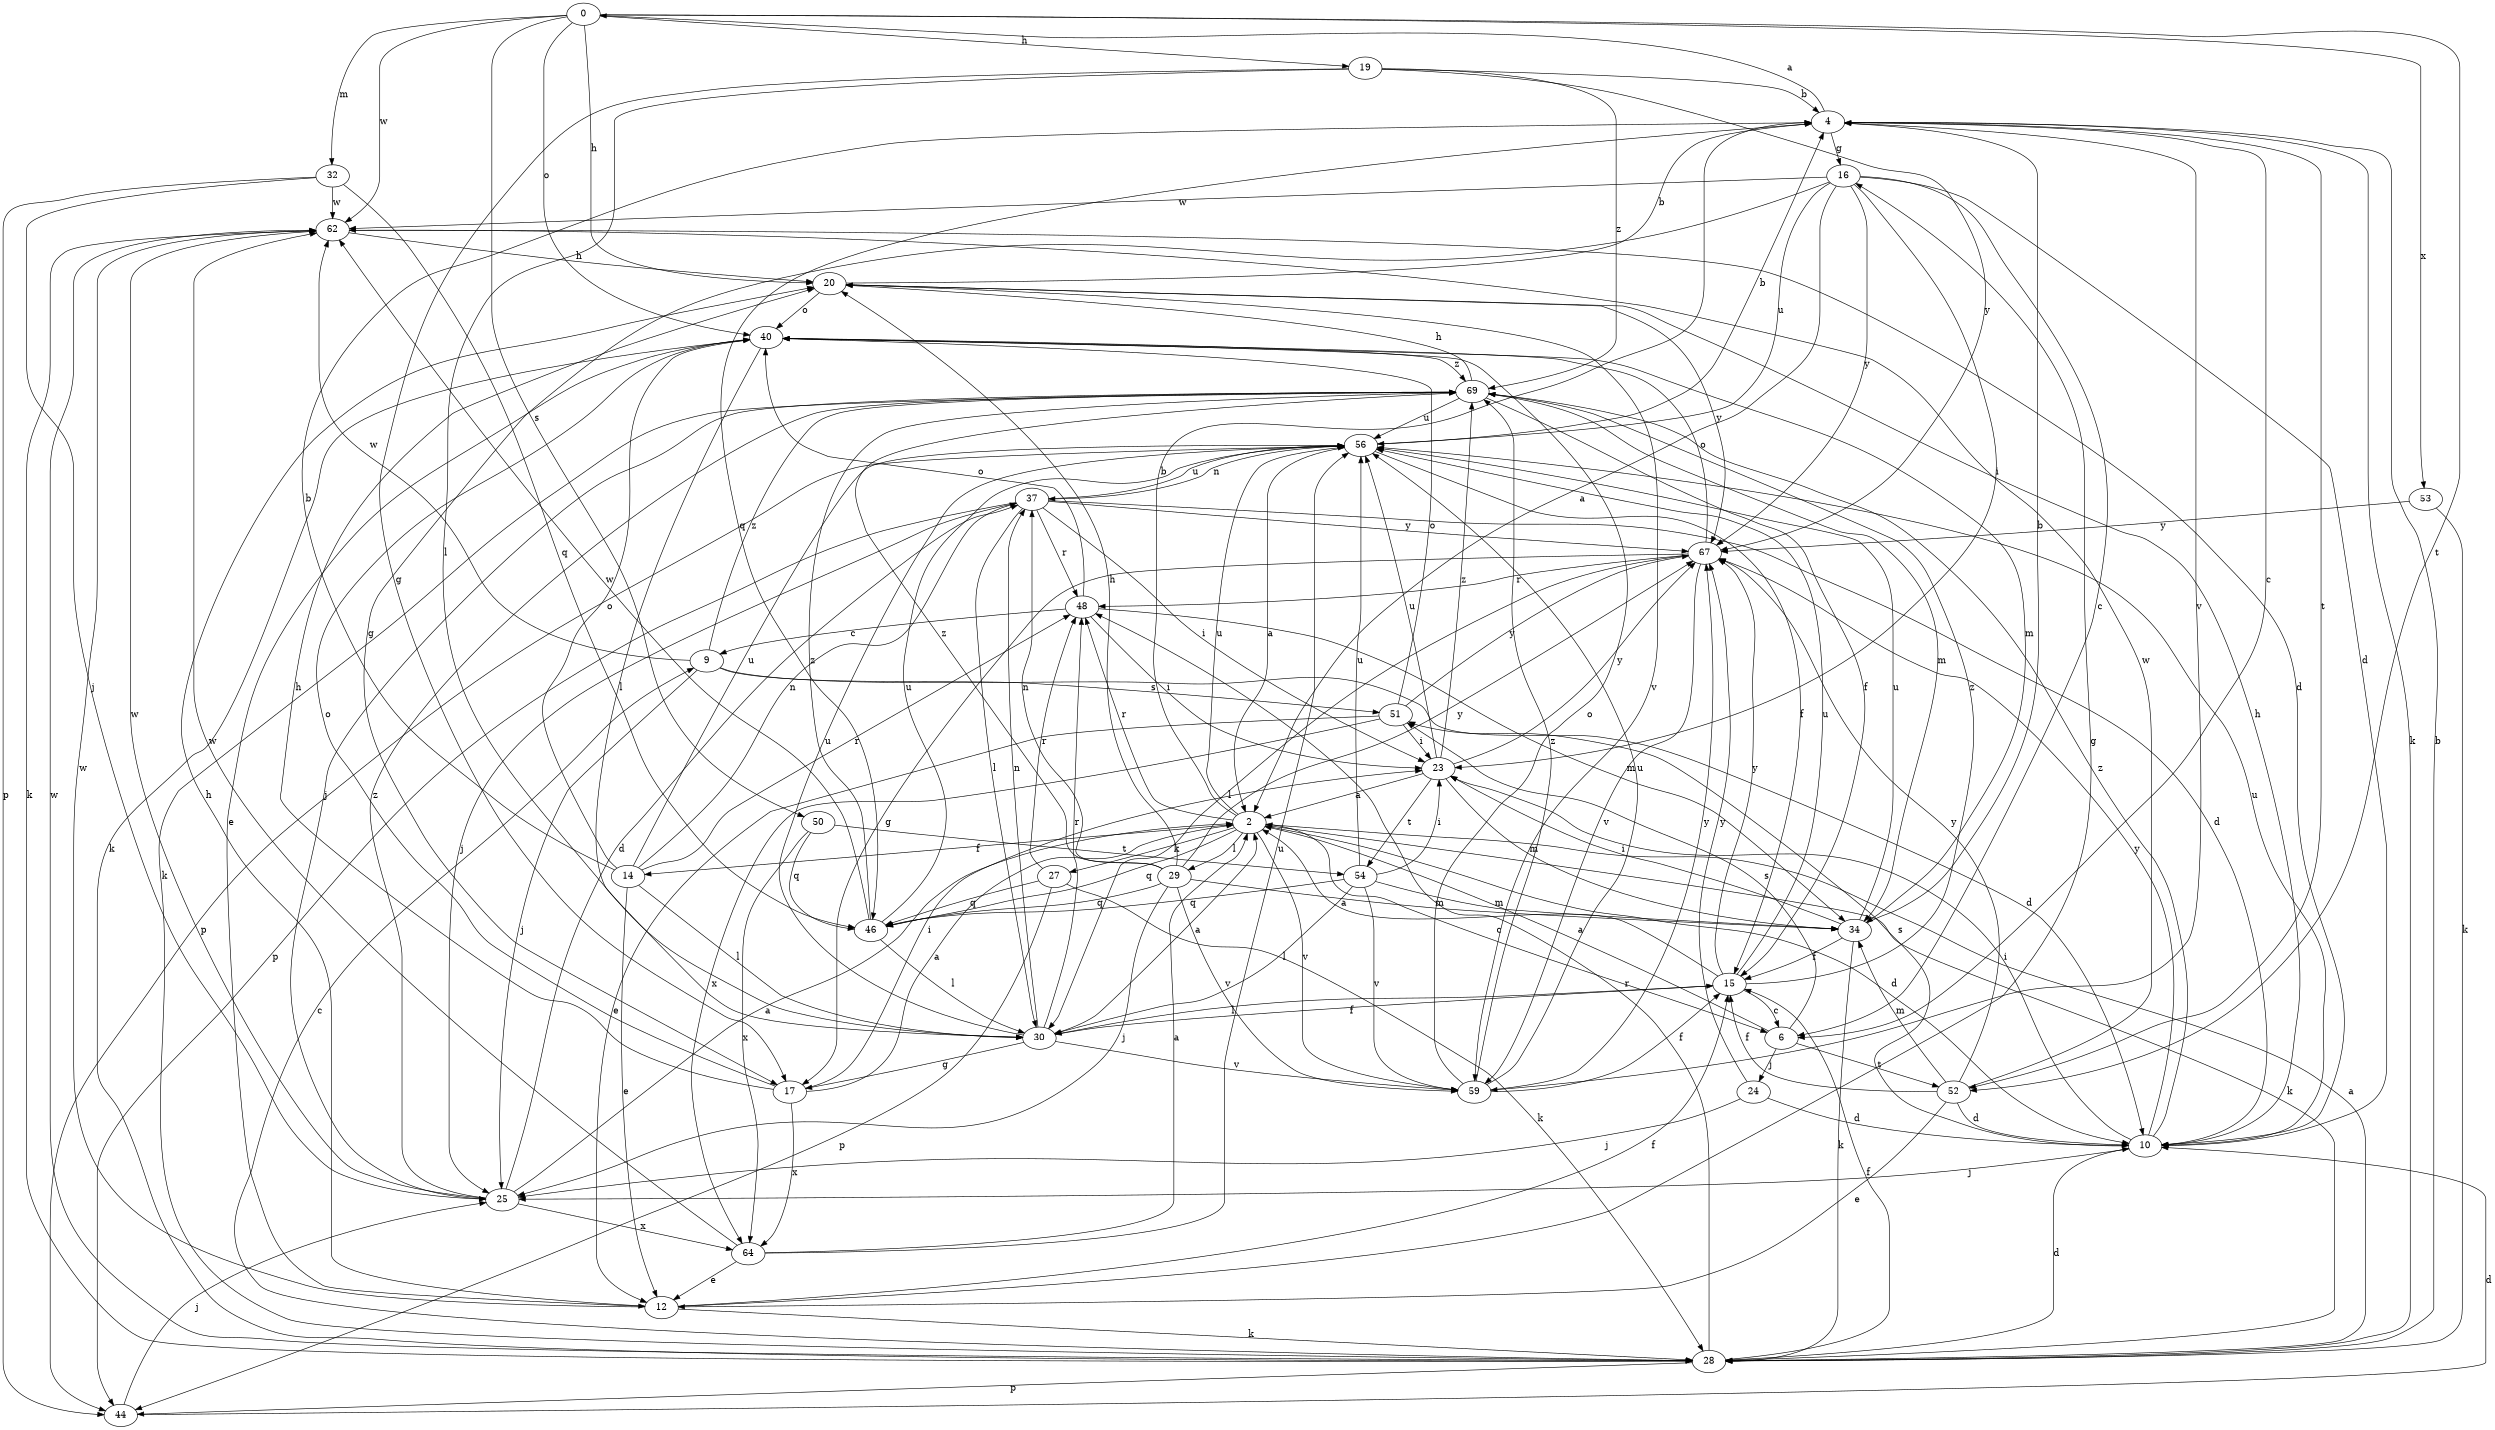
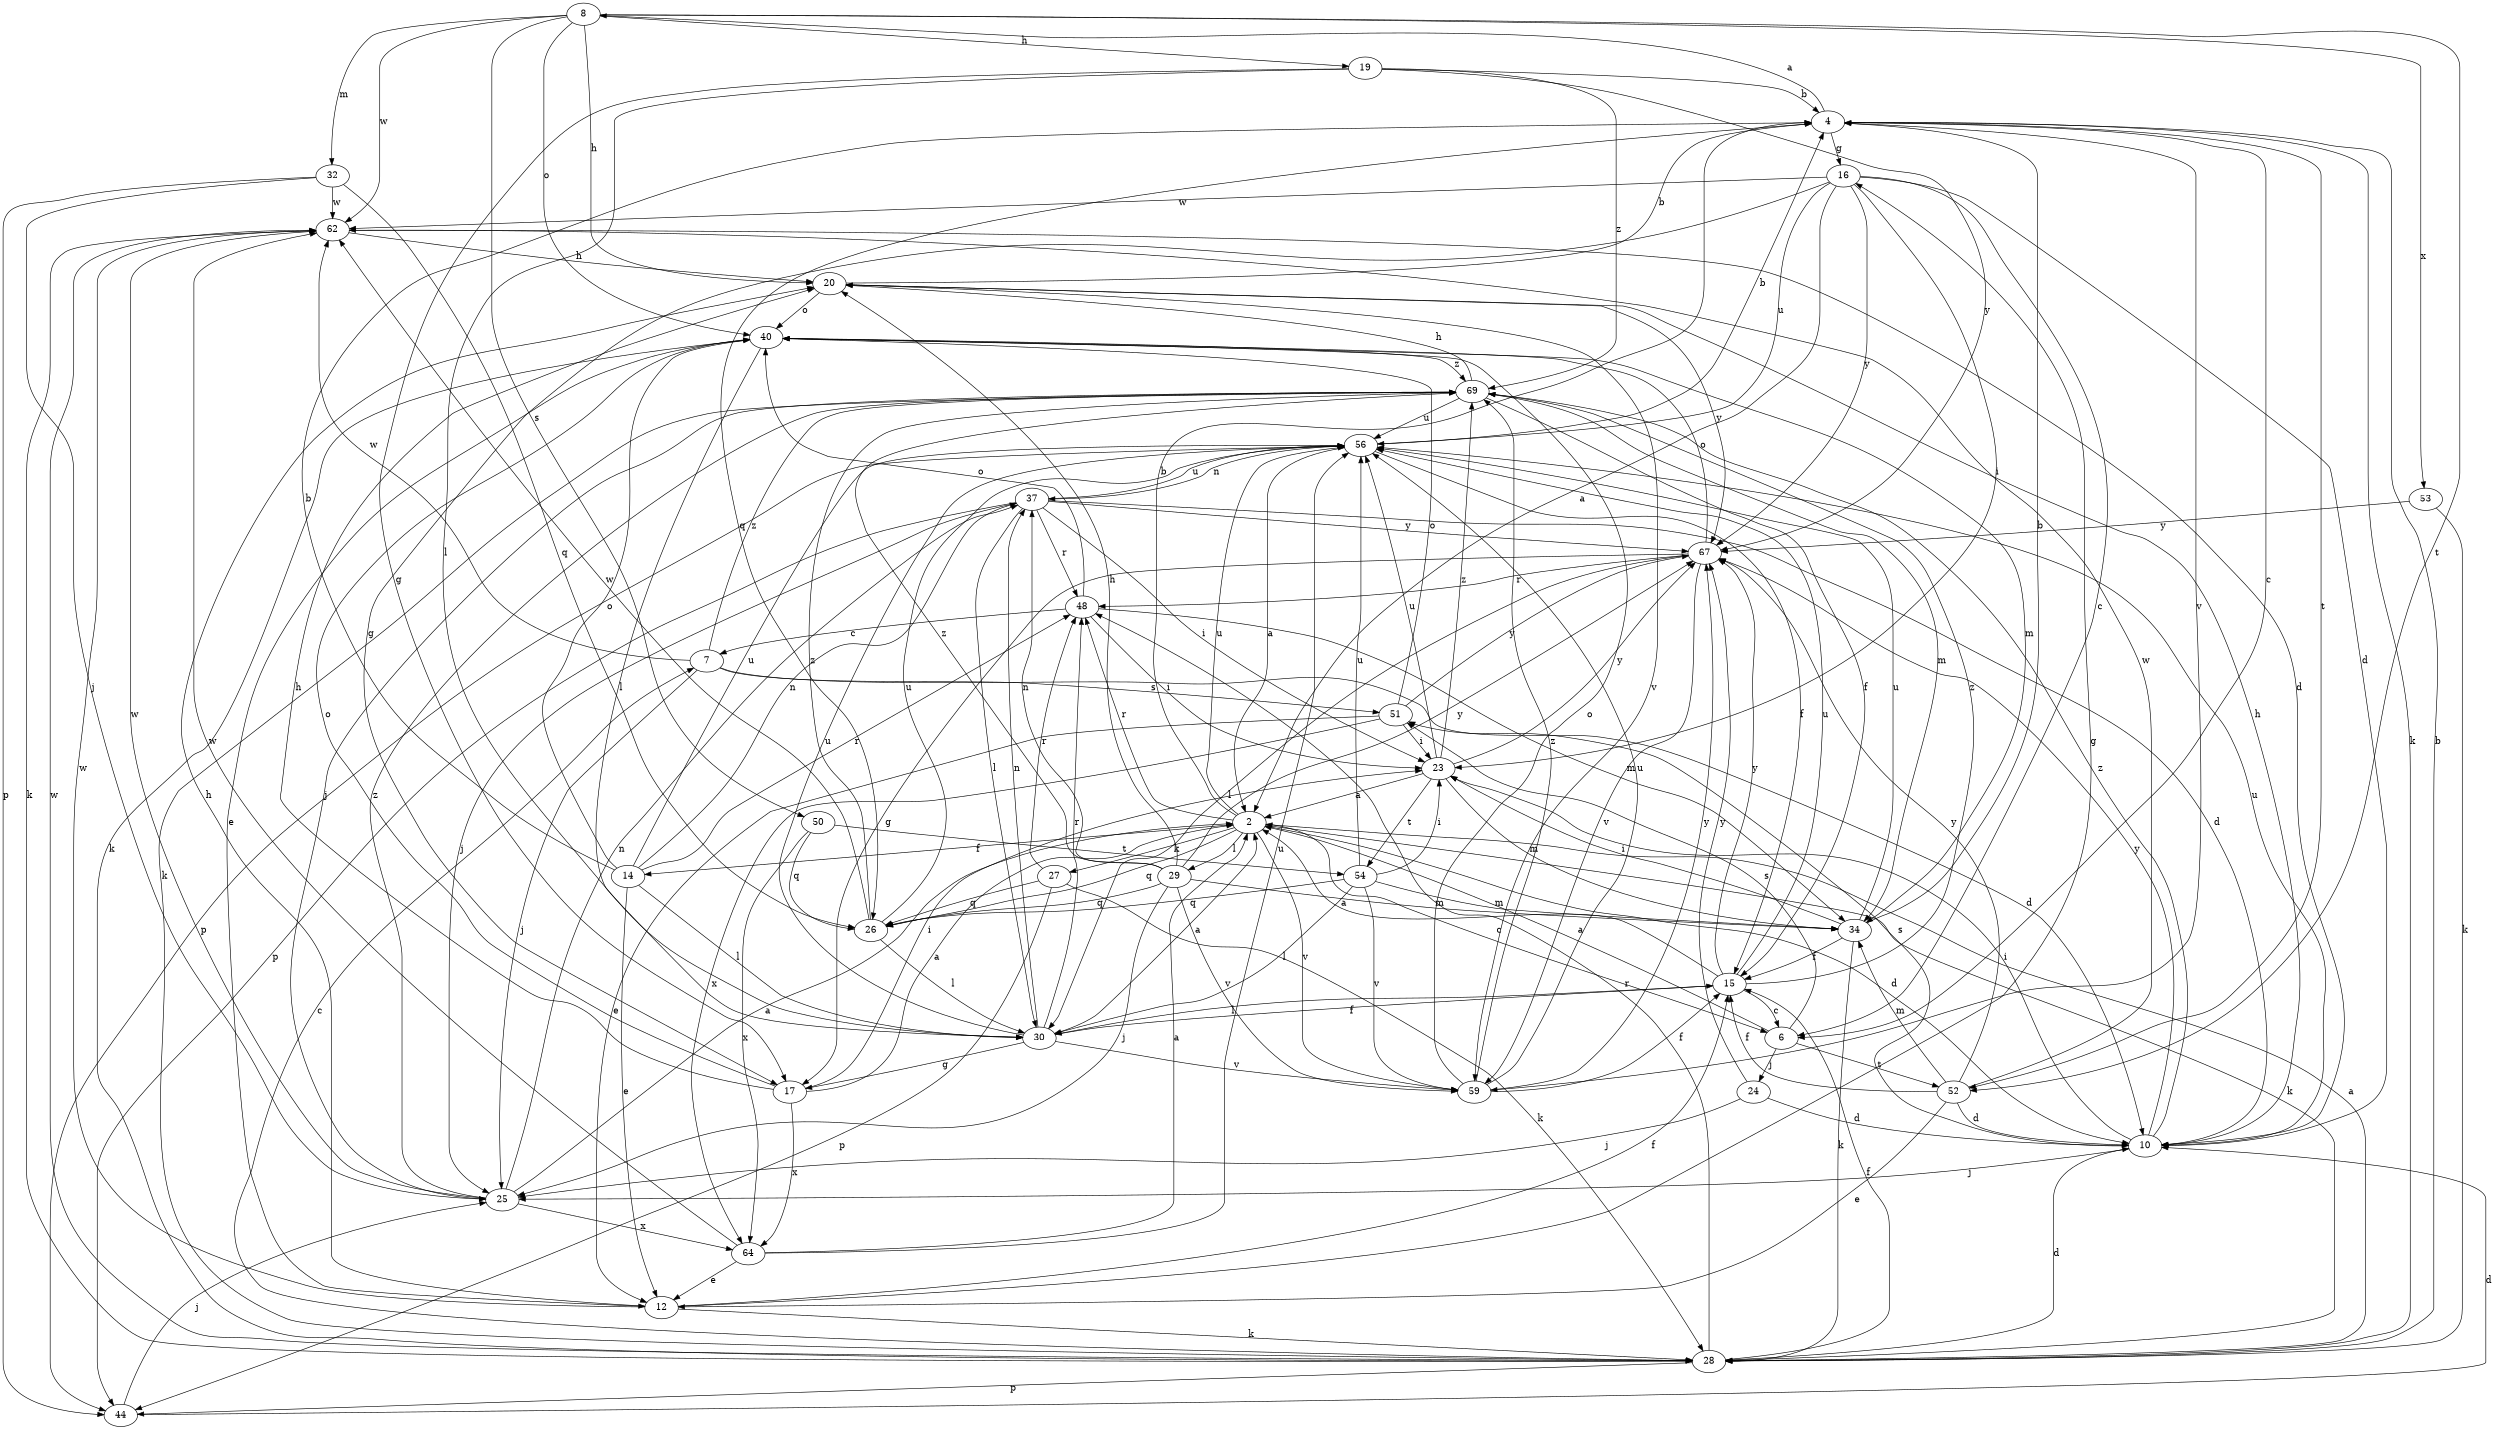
node "0": label "0" -> "8"
node "9": label "9" -> "7"
edge "25" -> "37": label "d" -> "n"
node "46": label "46" -> "26"
